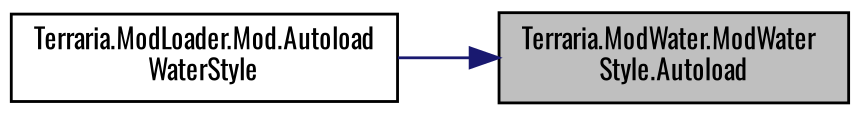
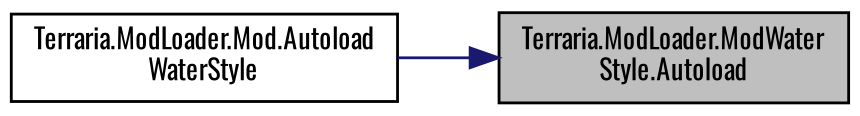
node "Terraria.ModWater.ModWater Style.Autoload": label "Terraria.ModWater.ModWater Style.Autoload" -> "Terraria.ModLoader.ModWater Style.Autoload"
